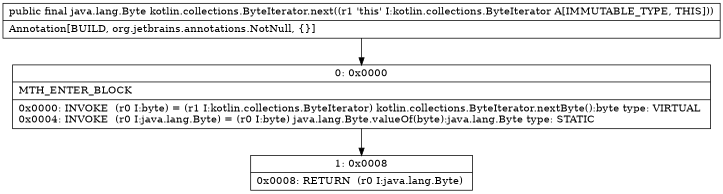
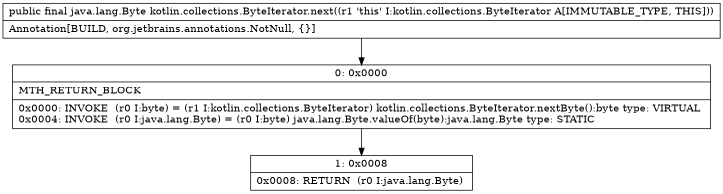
node "0: 0x0000": text "MTH_ENTER_BLOCK" -> "MTH_RETURN_BLOCK"
